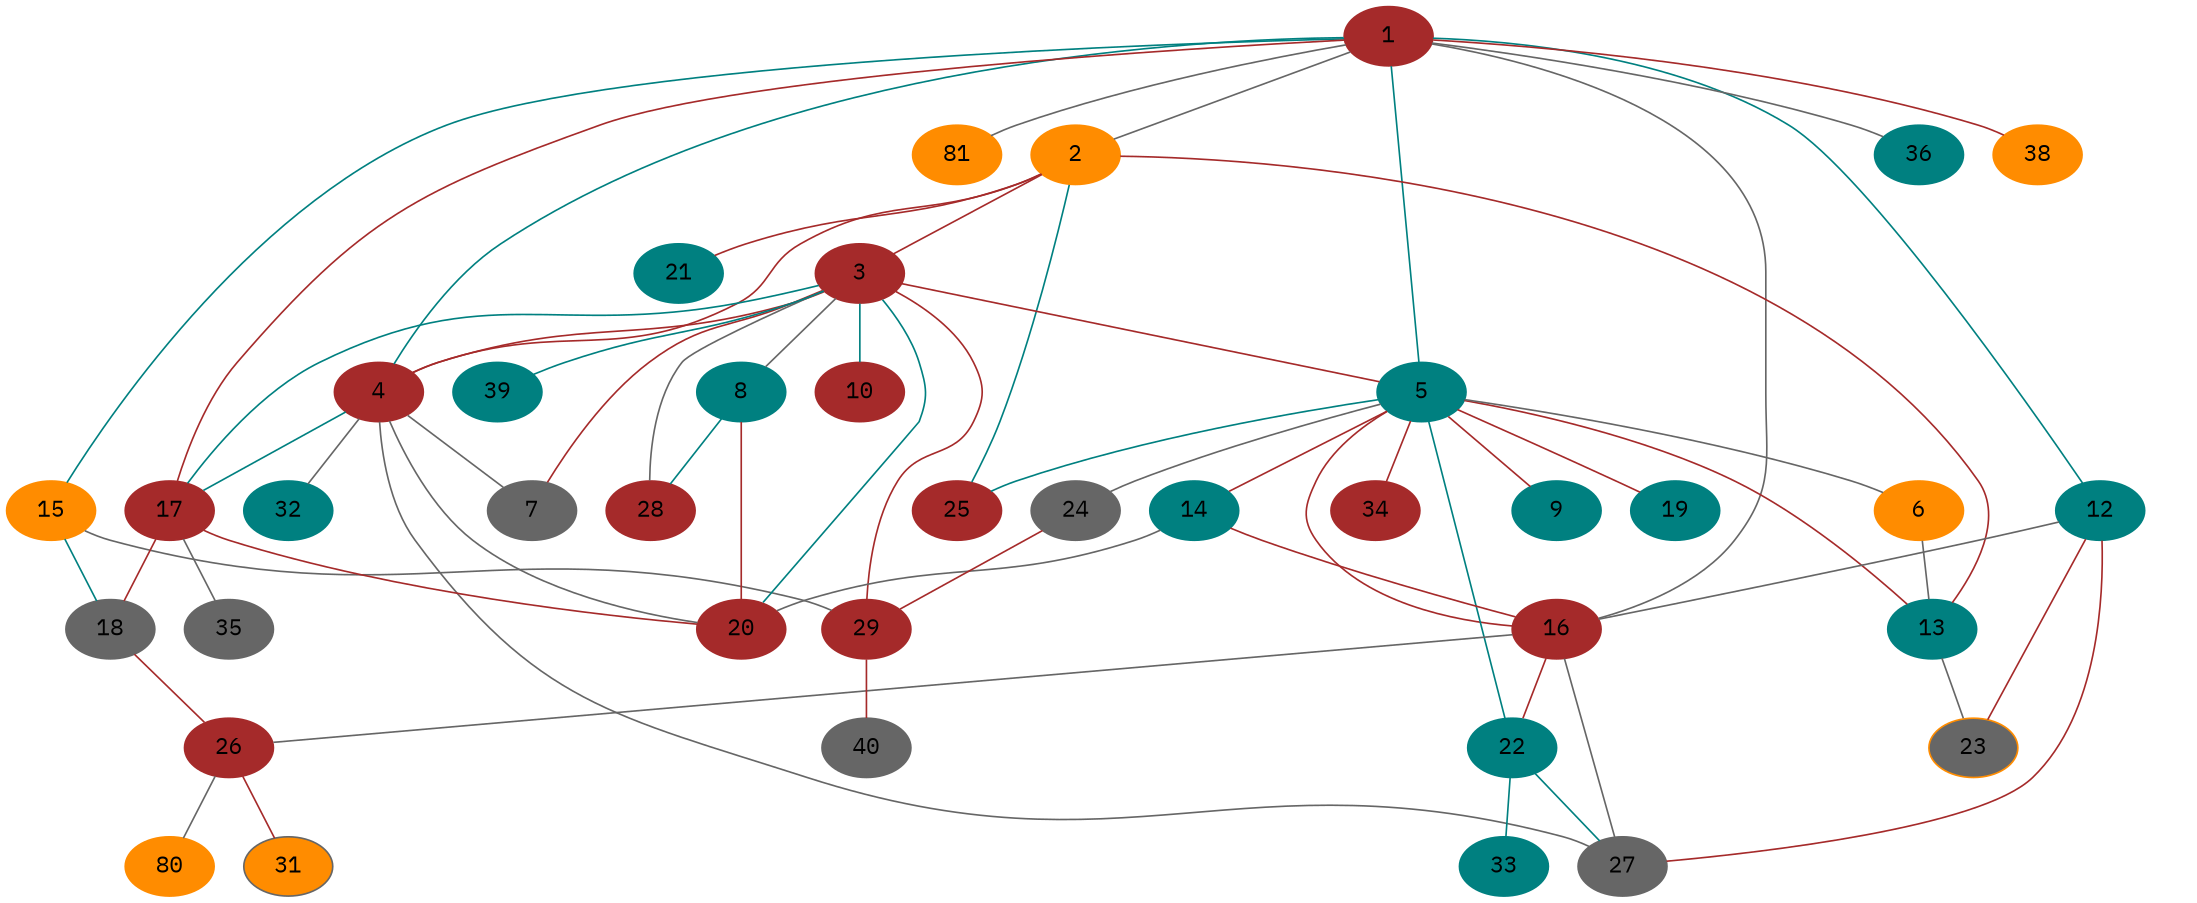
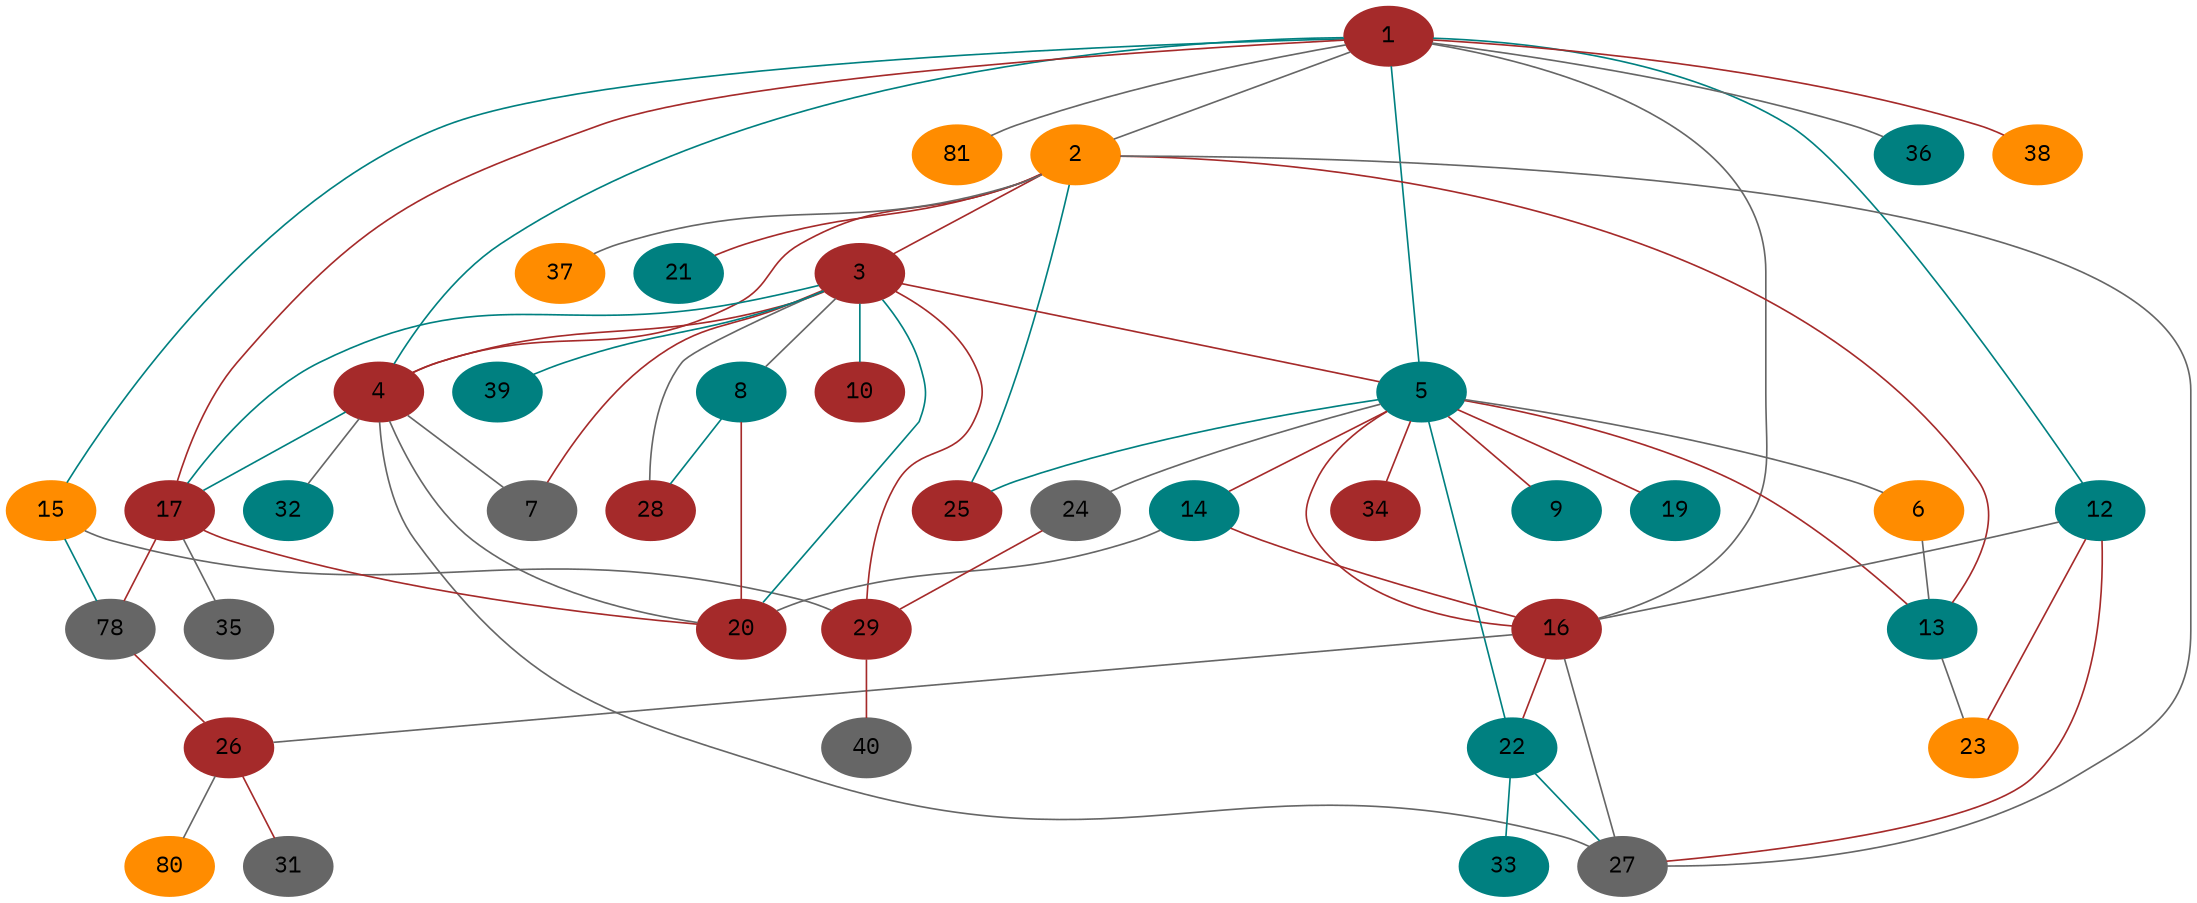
node "37": added
edge "2" -- "27": added
node "18": label "18" -> "78"
node "23": fillcolor gray40 -> darkorange
node "31": fillcolor darkorange -> gray40
